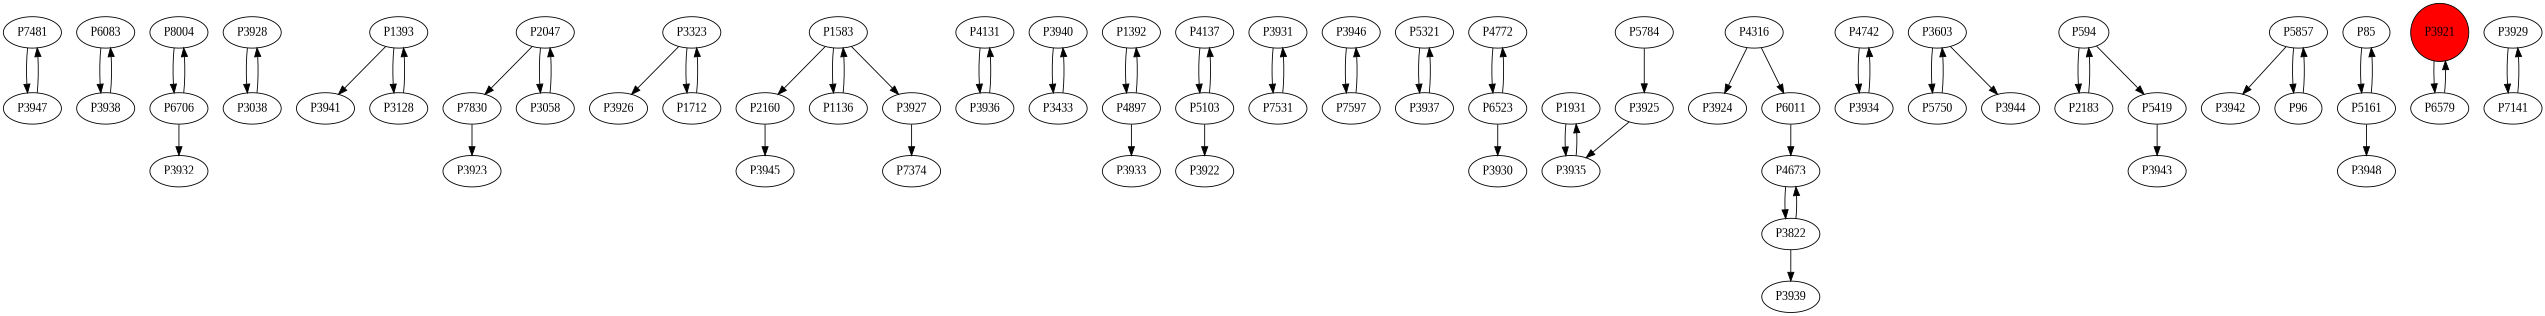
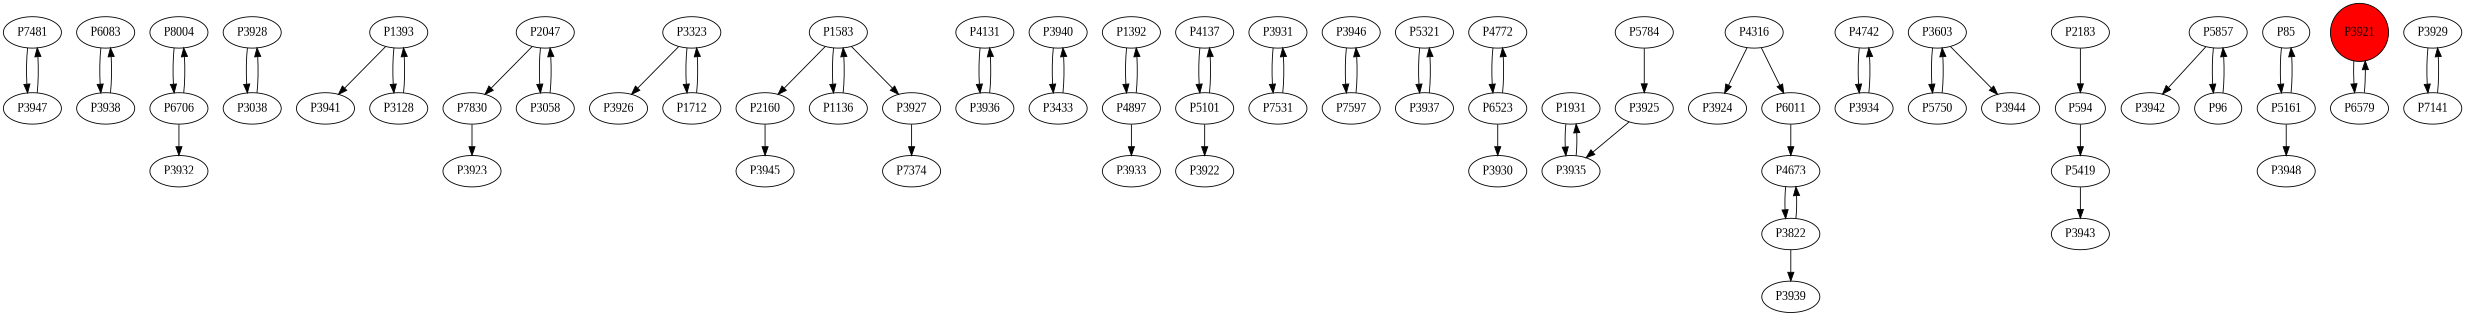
edge "P594" -> "P2183": removed
node "P5103": label "P5103" -> "P5101"
